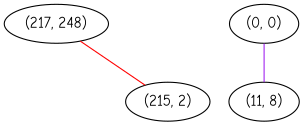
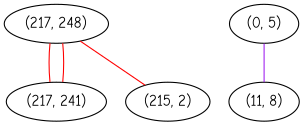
node "(0, 0)": label "(0, 0)" -> "(0, 5)"
node "(217, 241)": added
